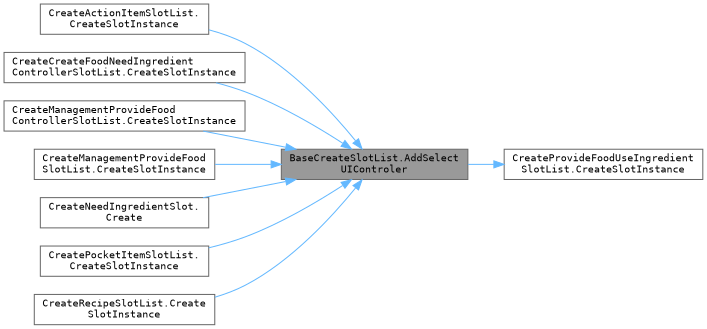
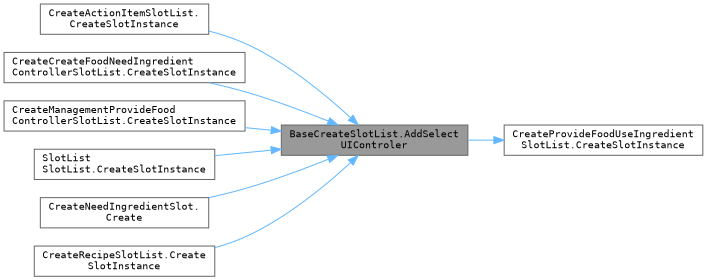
node "CreateManagementProvideFood SlotList.CreateSlotInstance": label "CreateManagementProvideFood SlotList.CreateSlotInstance" -> "SlotList SlotList.CreateSlotInstance"
node "CreatePocketItemSlotList. CreateSlotInstance": removed
